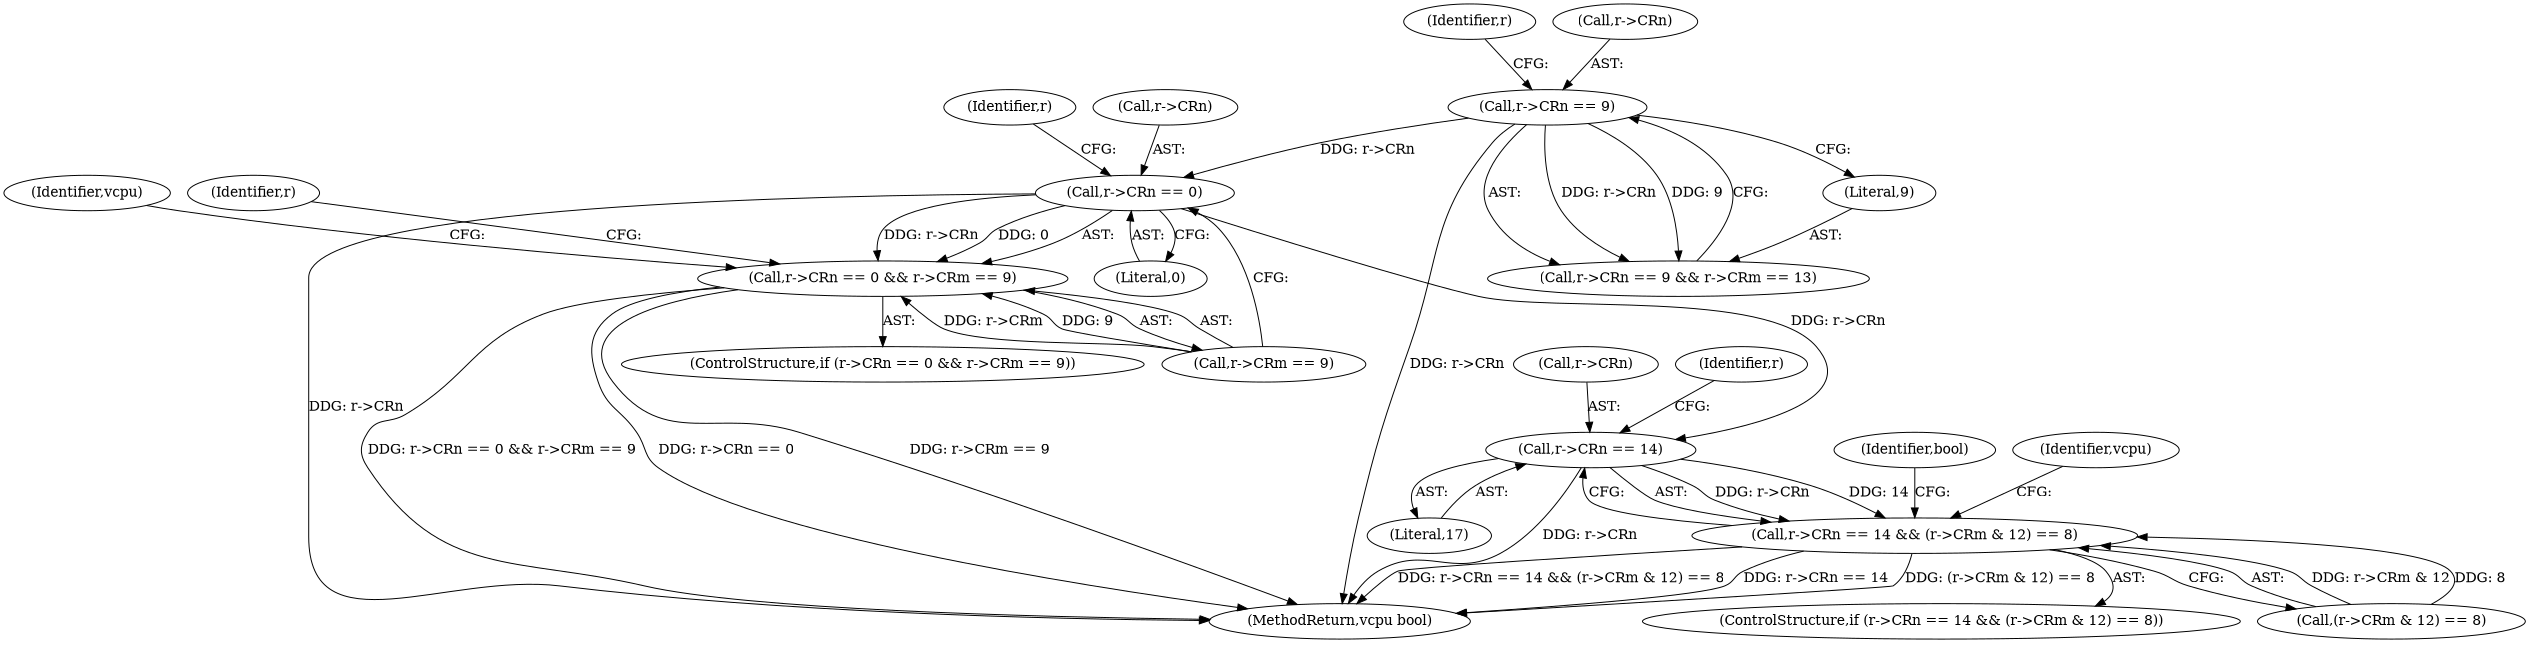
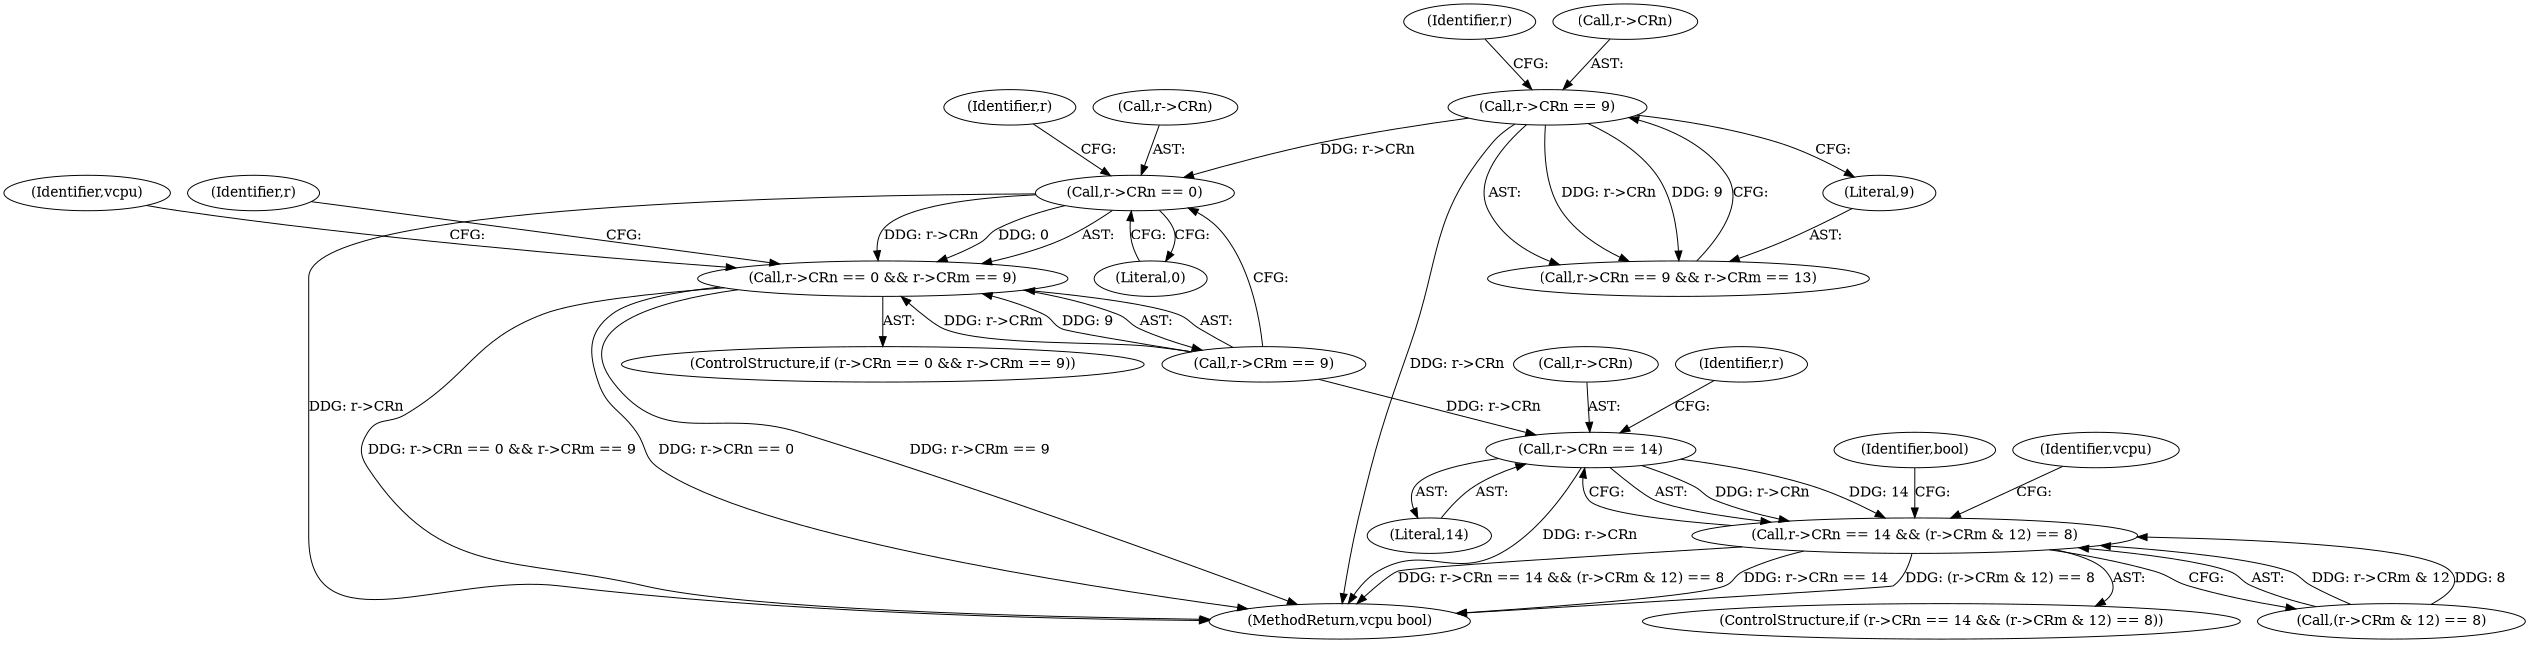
edge "(Literal,0)" -> "(Call,r->CRn == 0)": label "AST: " -> "CFG: "
edge "(Call,r->CRn == 0)" -> "(Call,r->CRn == 14)": now "(Call,r->CRm == 9)" -> "(Call,r->CRn == 14)"
node "(Literal,17)": label "(Literal,17)" -> "(Literal,14)"
